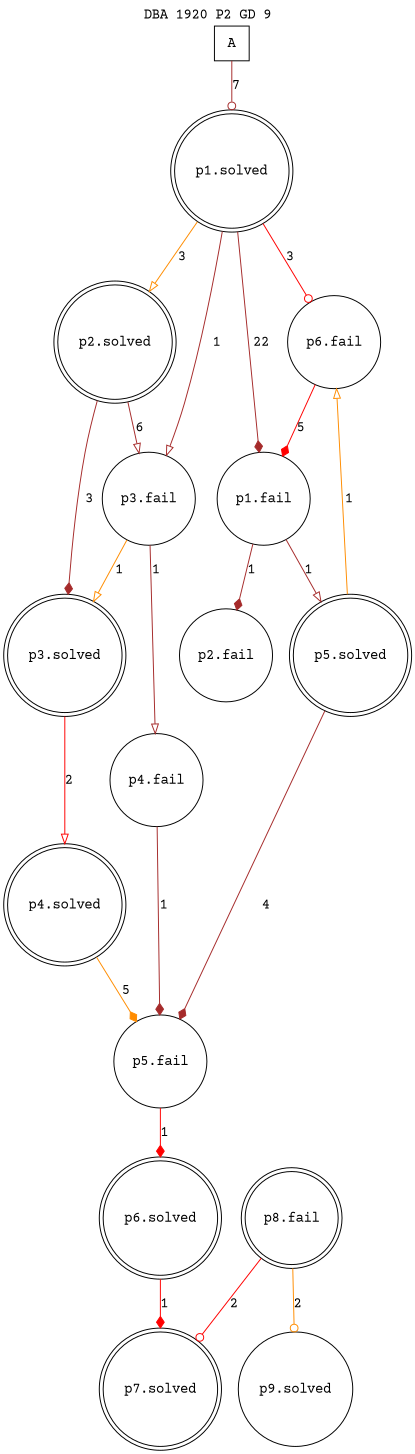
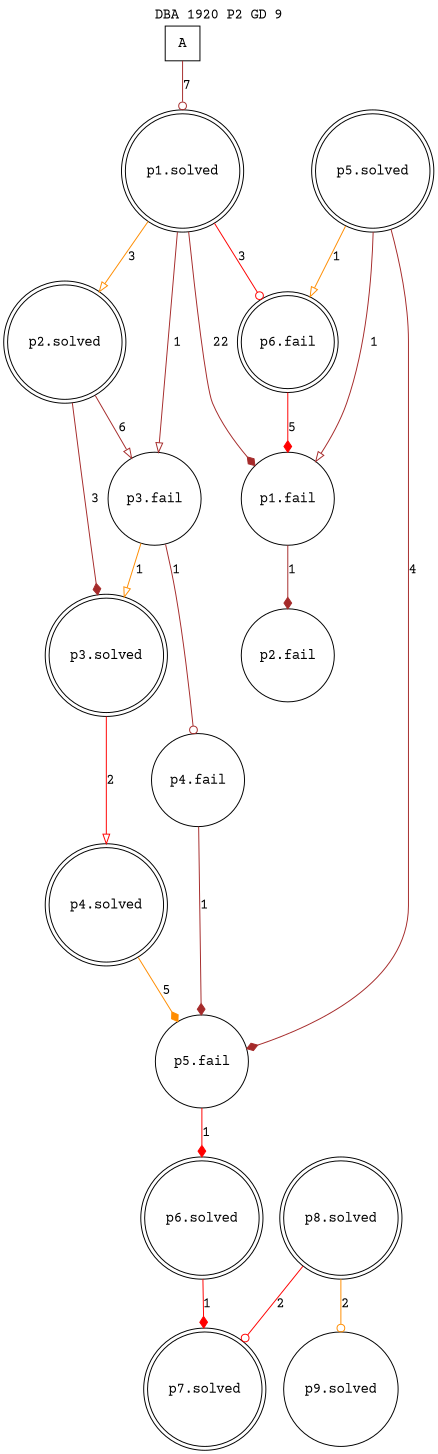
node "p6.fail": shape circle -> doublecircle
edge "p1.fail" -> "p5.solved": reversed
edge "p3.fail" -> "p4.fail": arrowhead onormal -> odot
node "p8.fail": label "p8.fail" -> "p8.solved"
